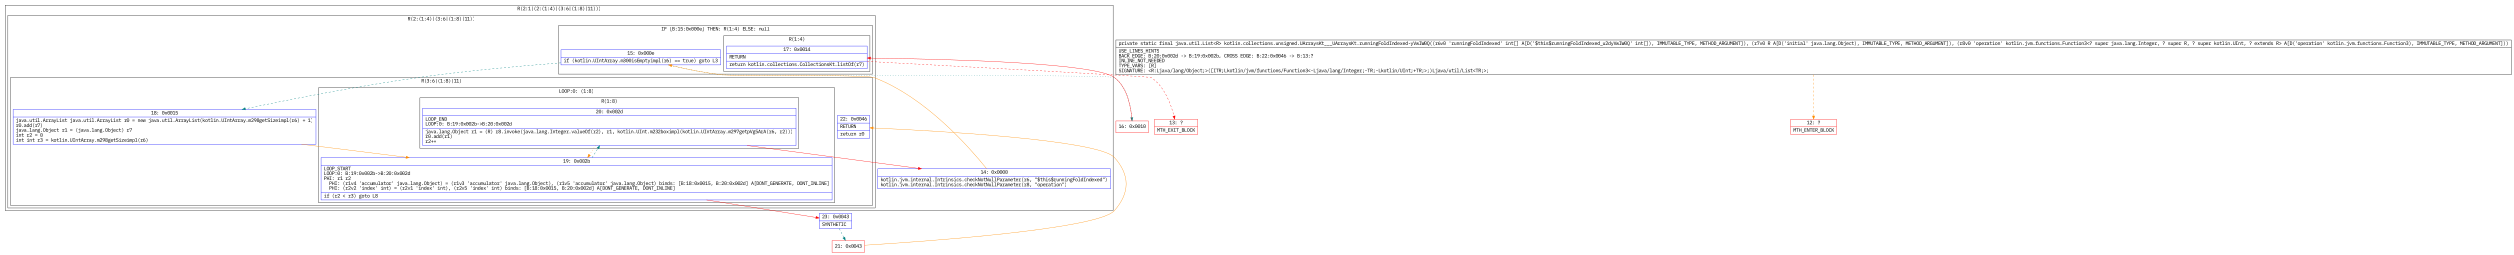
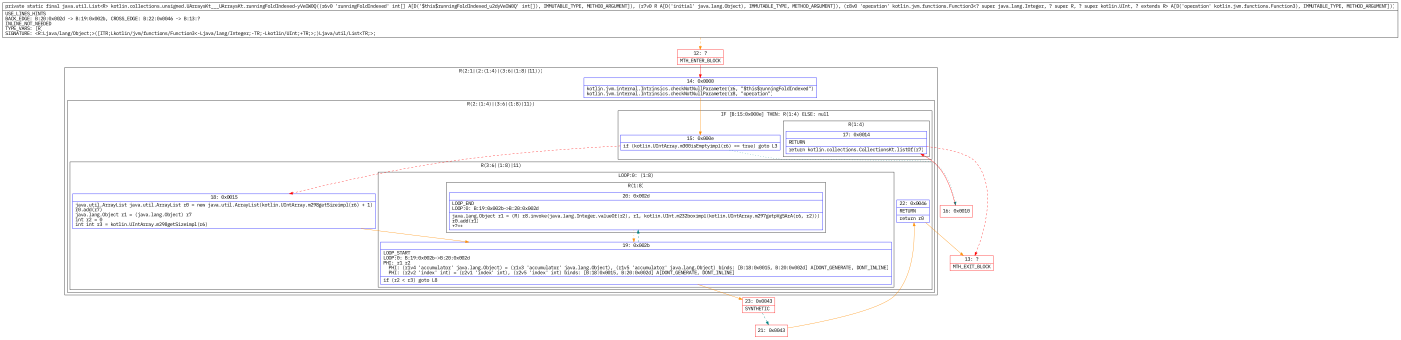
edge "15: 0x000e" -> "18: 0x0015": color teal -> red
edge "20: 0x002d" -> "14: 0x0000": now "12: ?" -> "14: 0x0000"
edge "19: 0x002b" -> "23: 0x0043": color red -> darkorange
node "23: 0x0043": color blue -> red
edge "22: 0x0046" -> "13: ?": added
